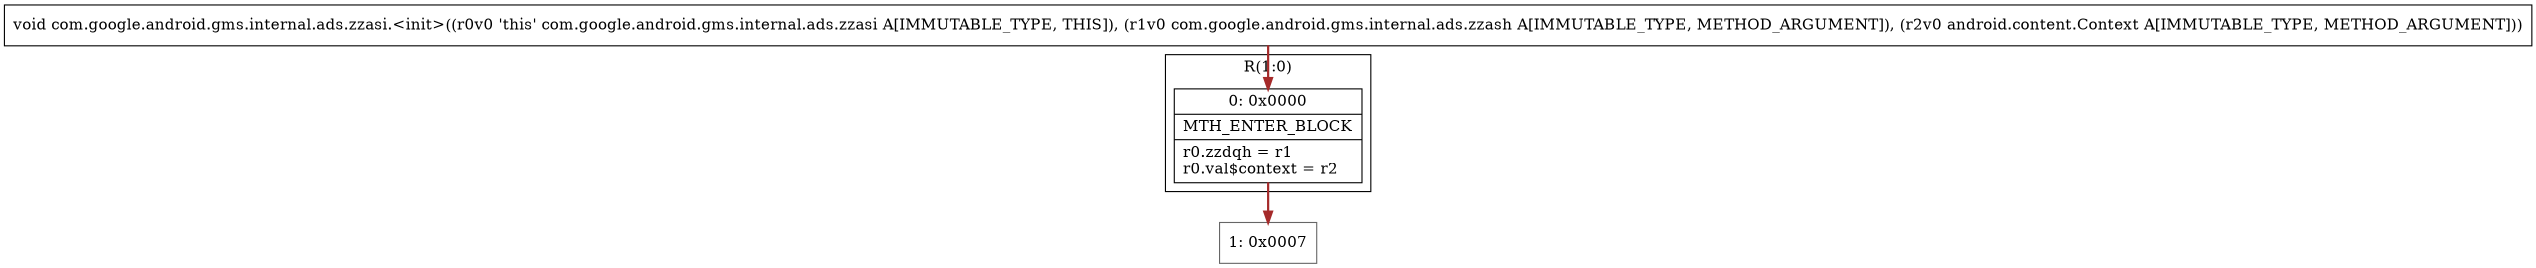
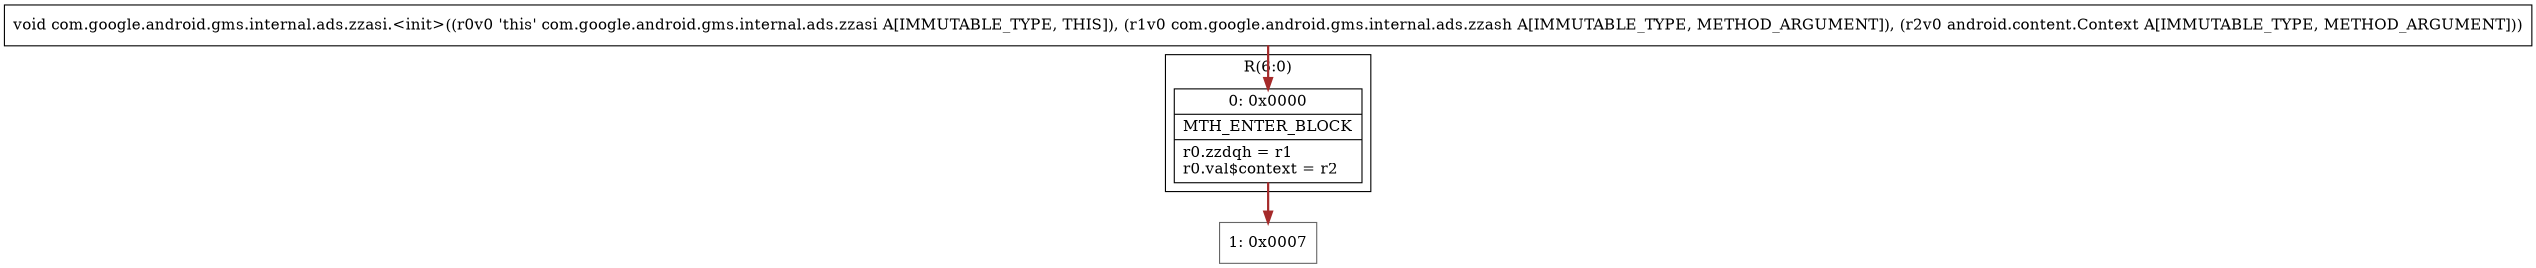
cluster "R(1:0)": label "R(1:0)" -> "R(6:0)"
